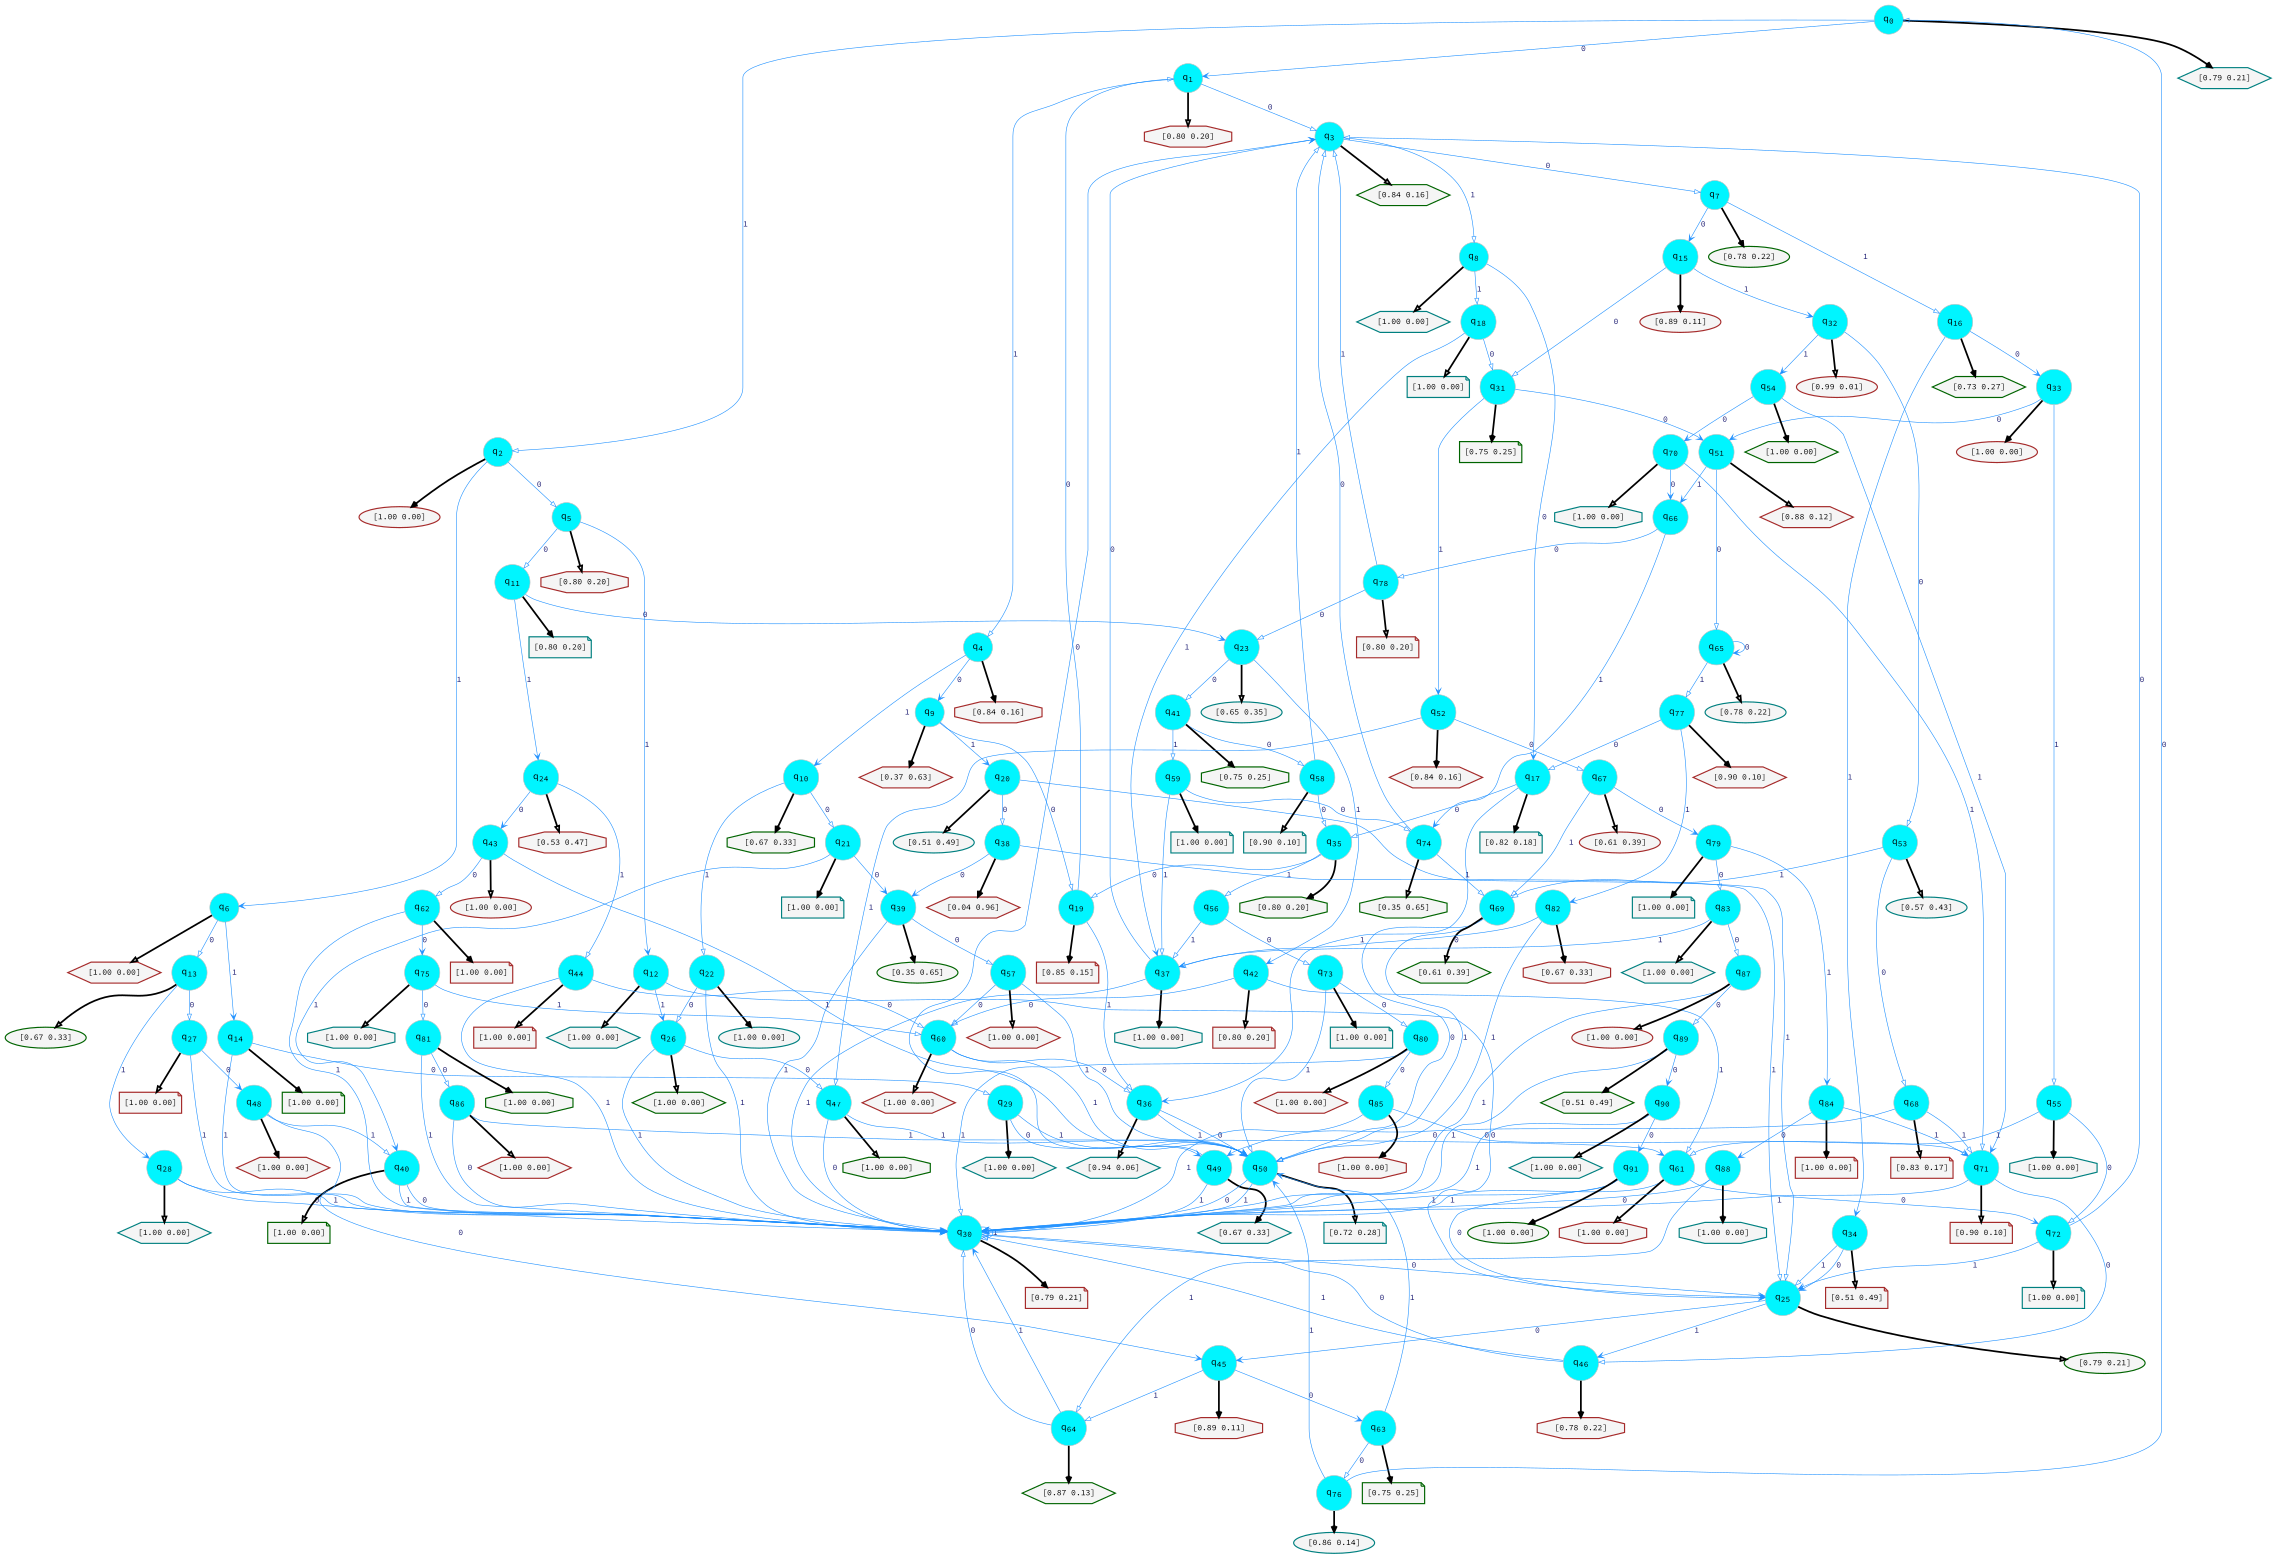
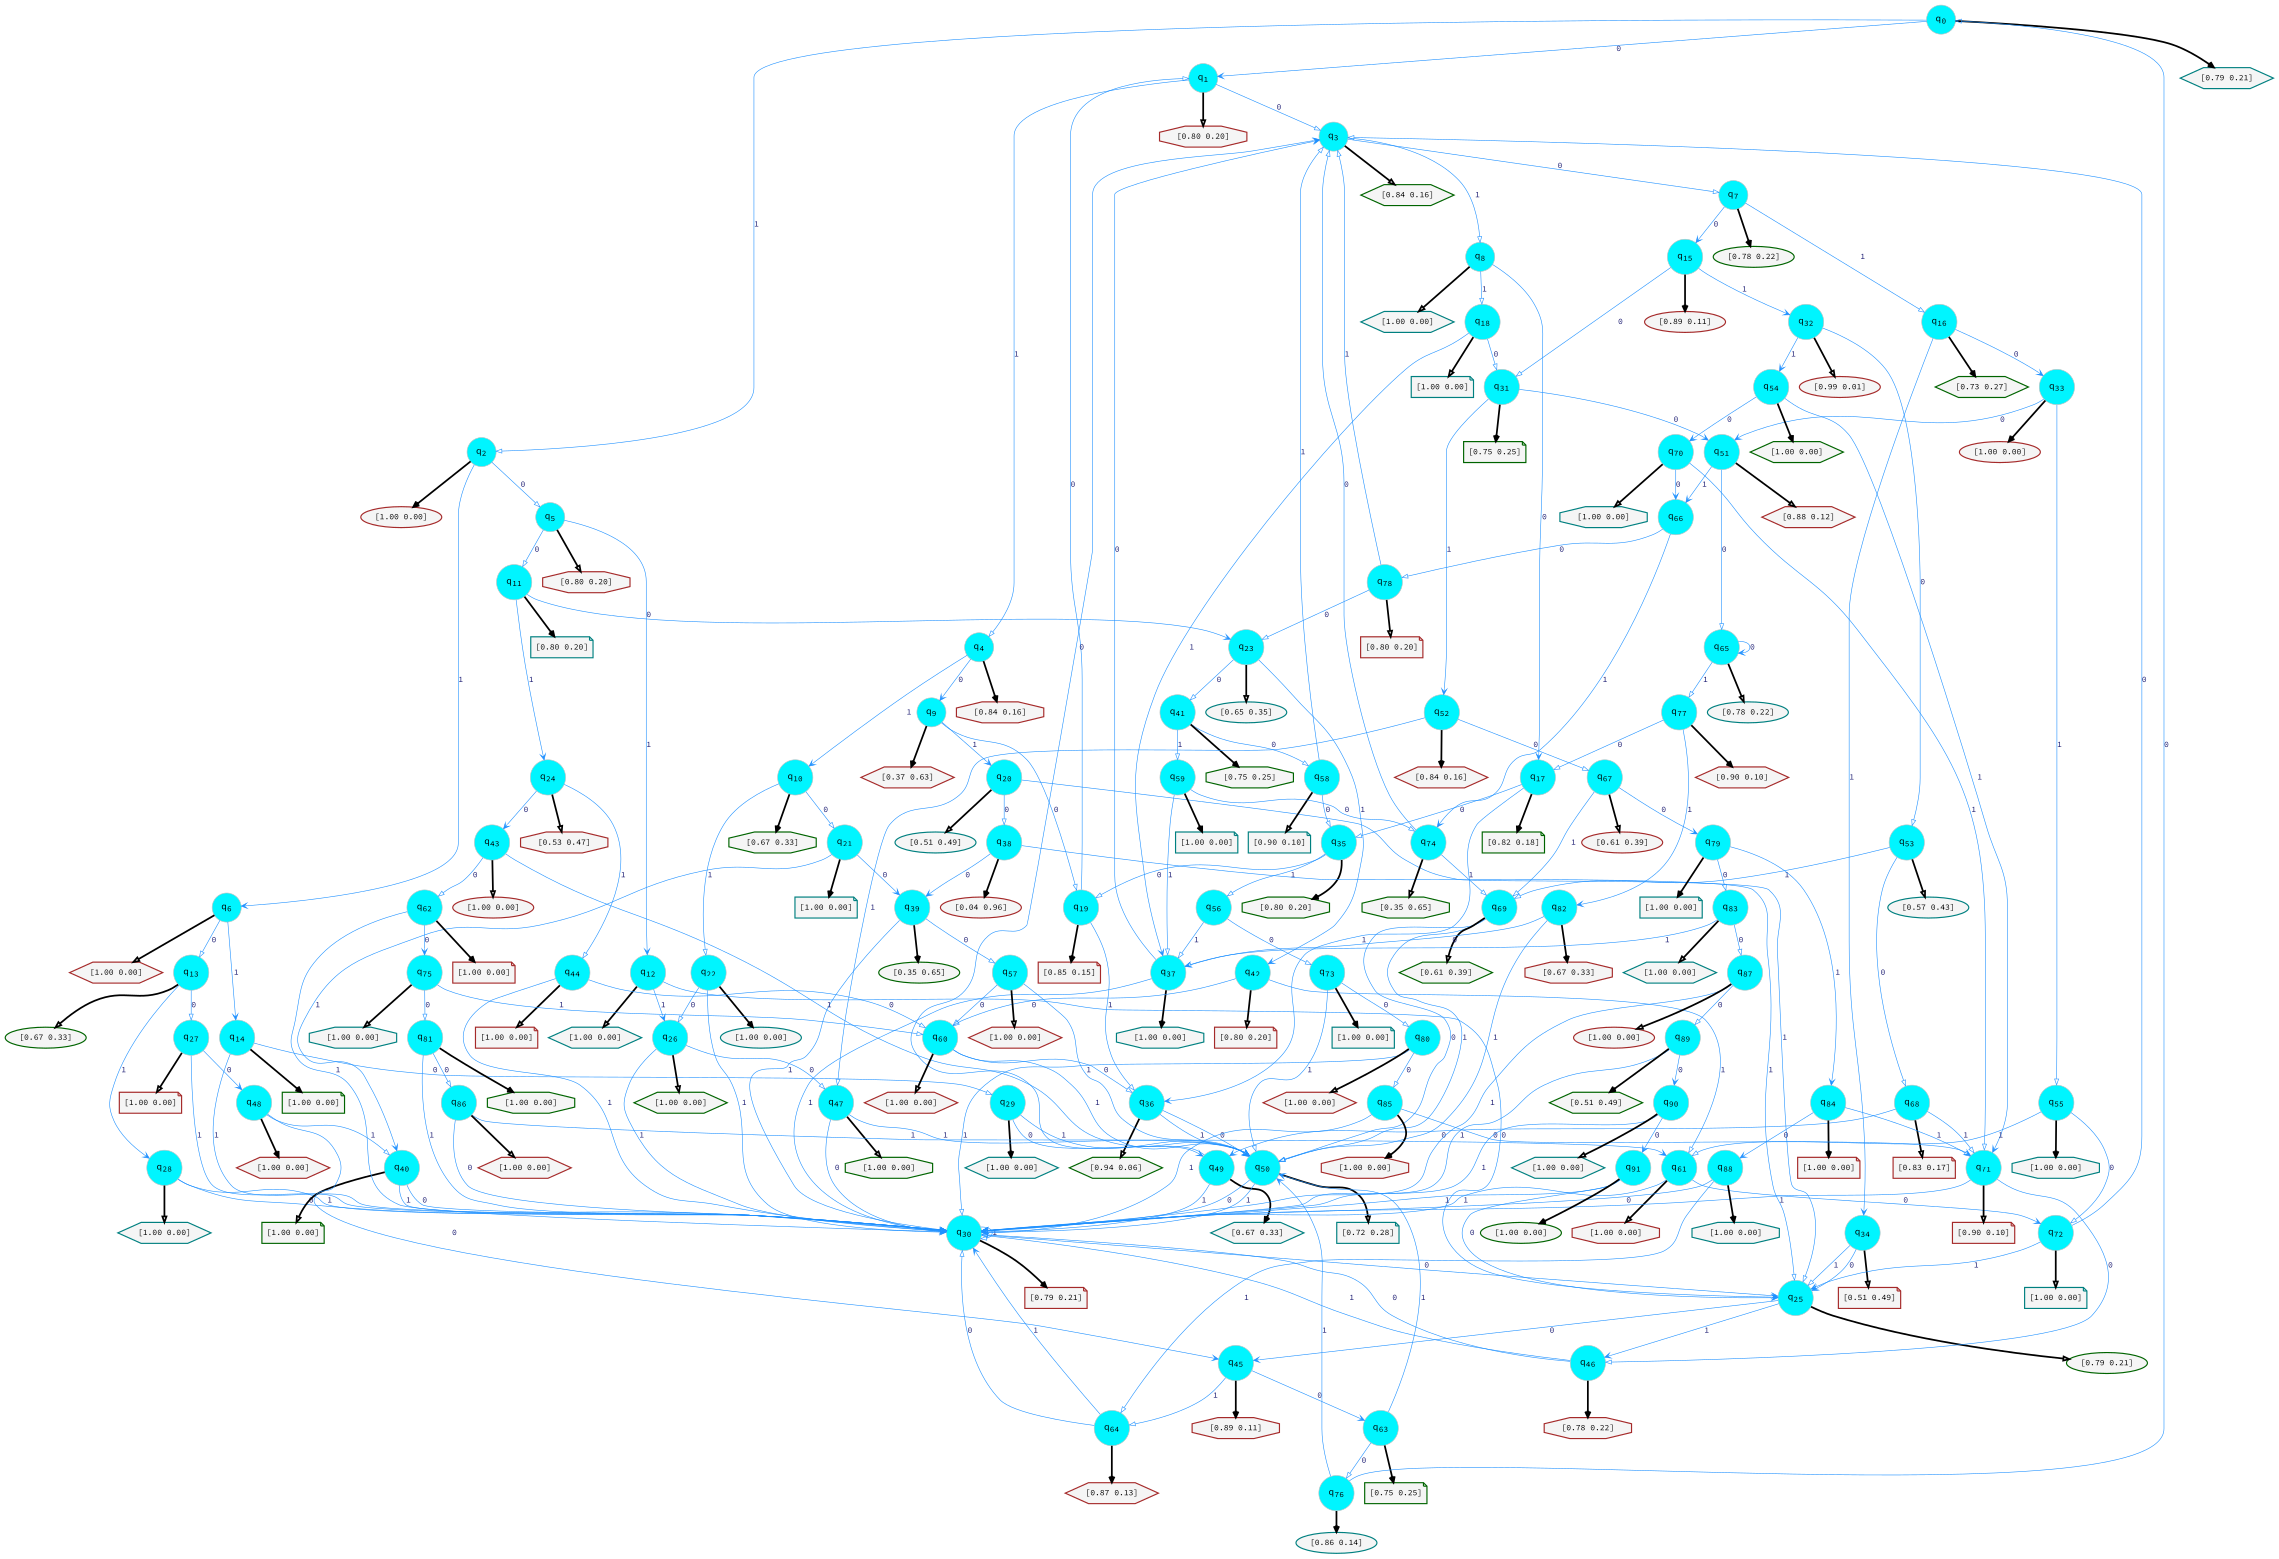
node "[0.82 0.18]": color teal -> darkgreen
node "[0.04 0.96]": shape hexagon -> ellipse
node "[0.94 0.06]": color teal -> darkgreen
node "[0.87 0.13]": color darkgreen -> brown
